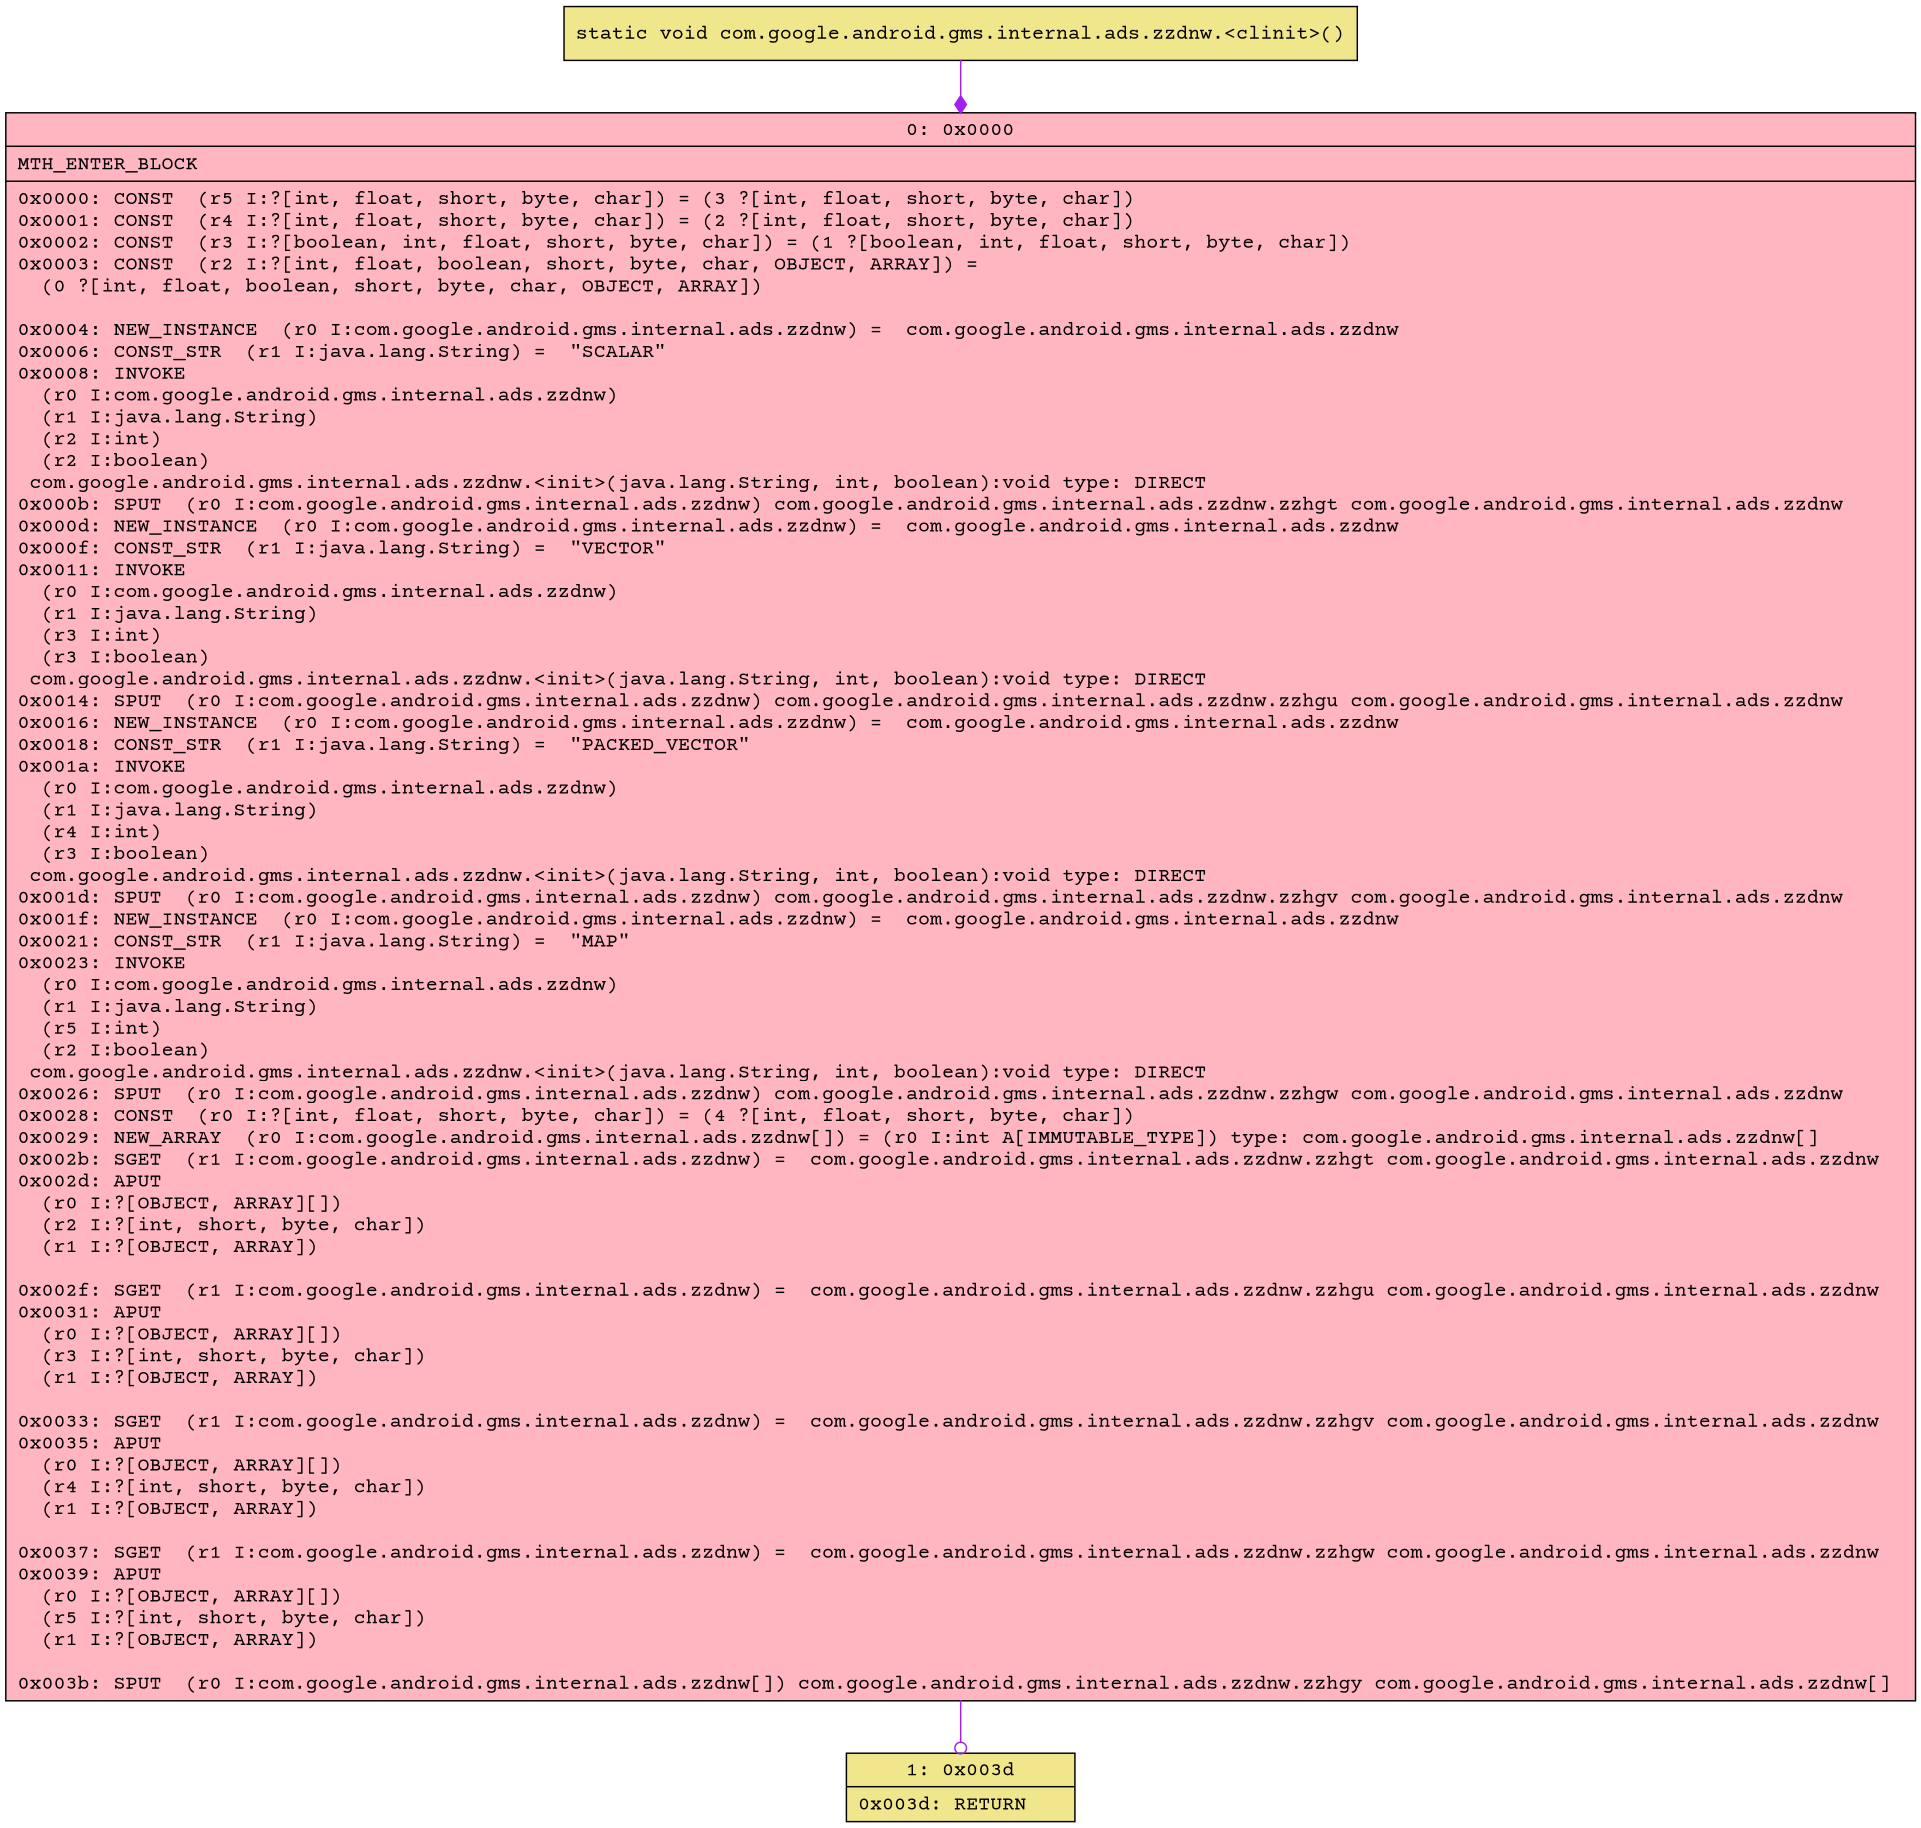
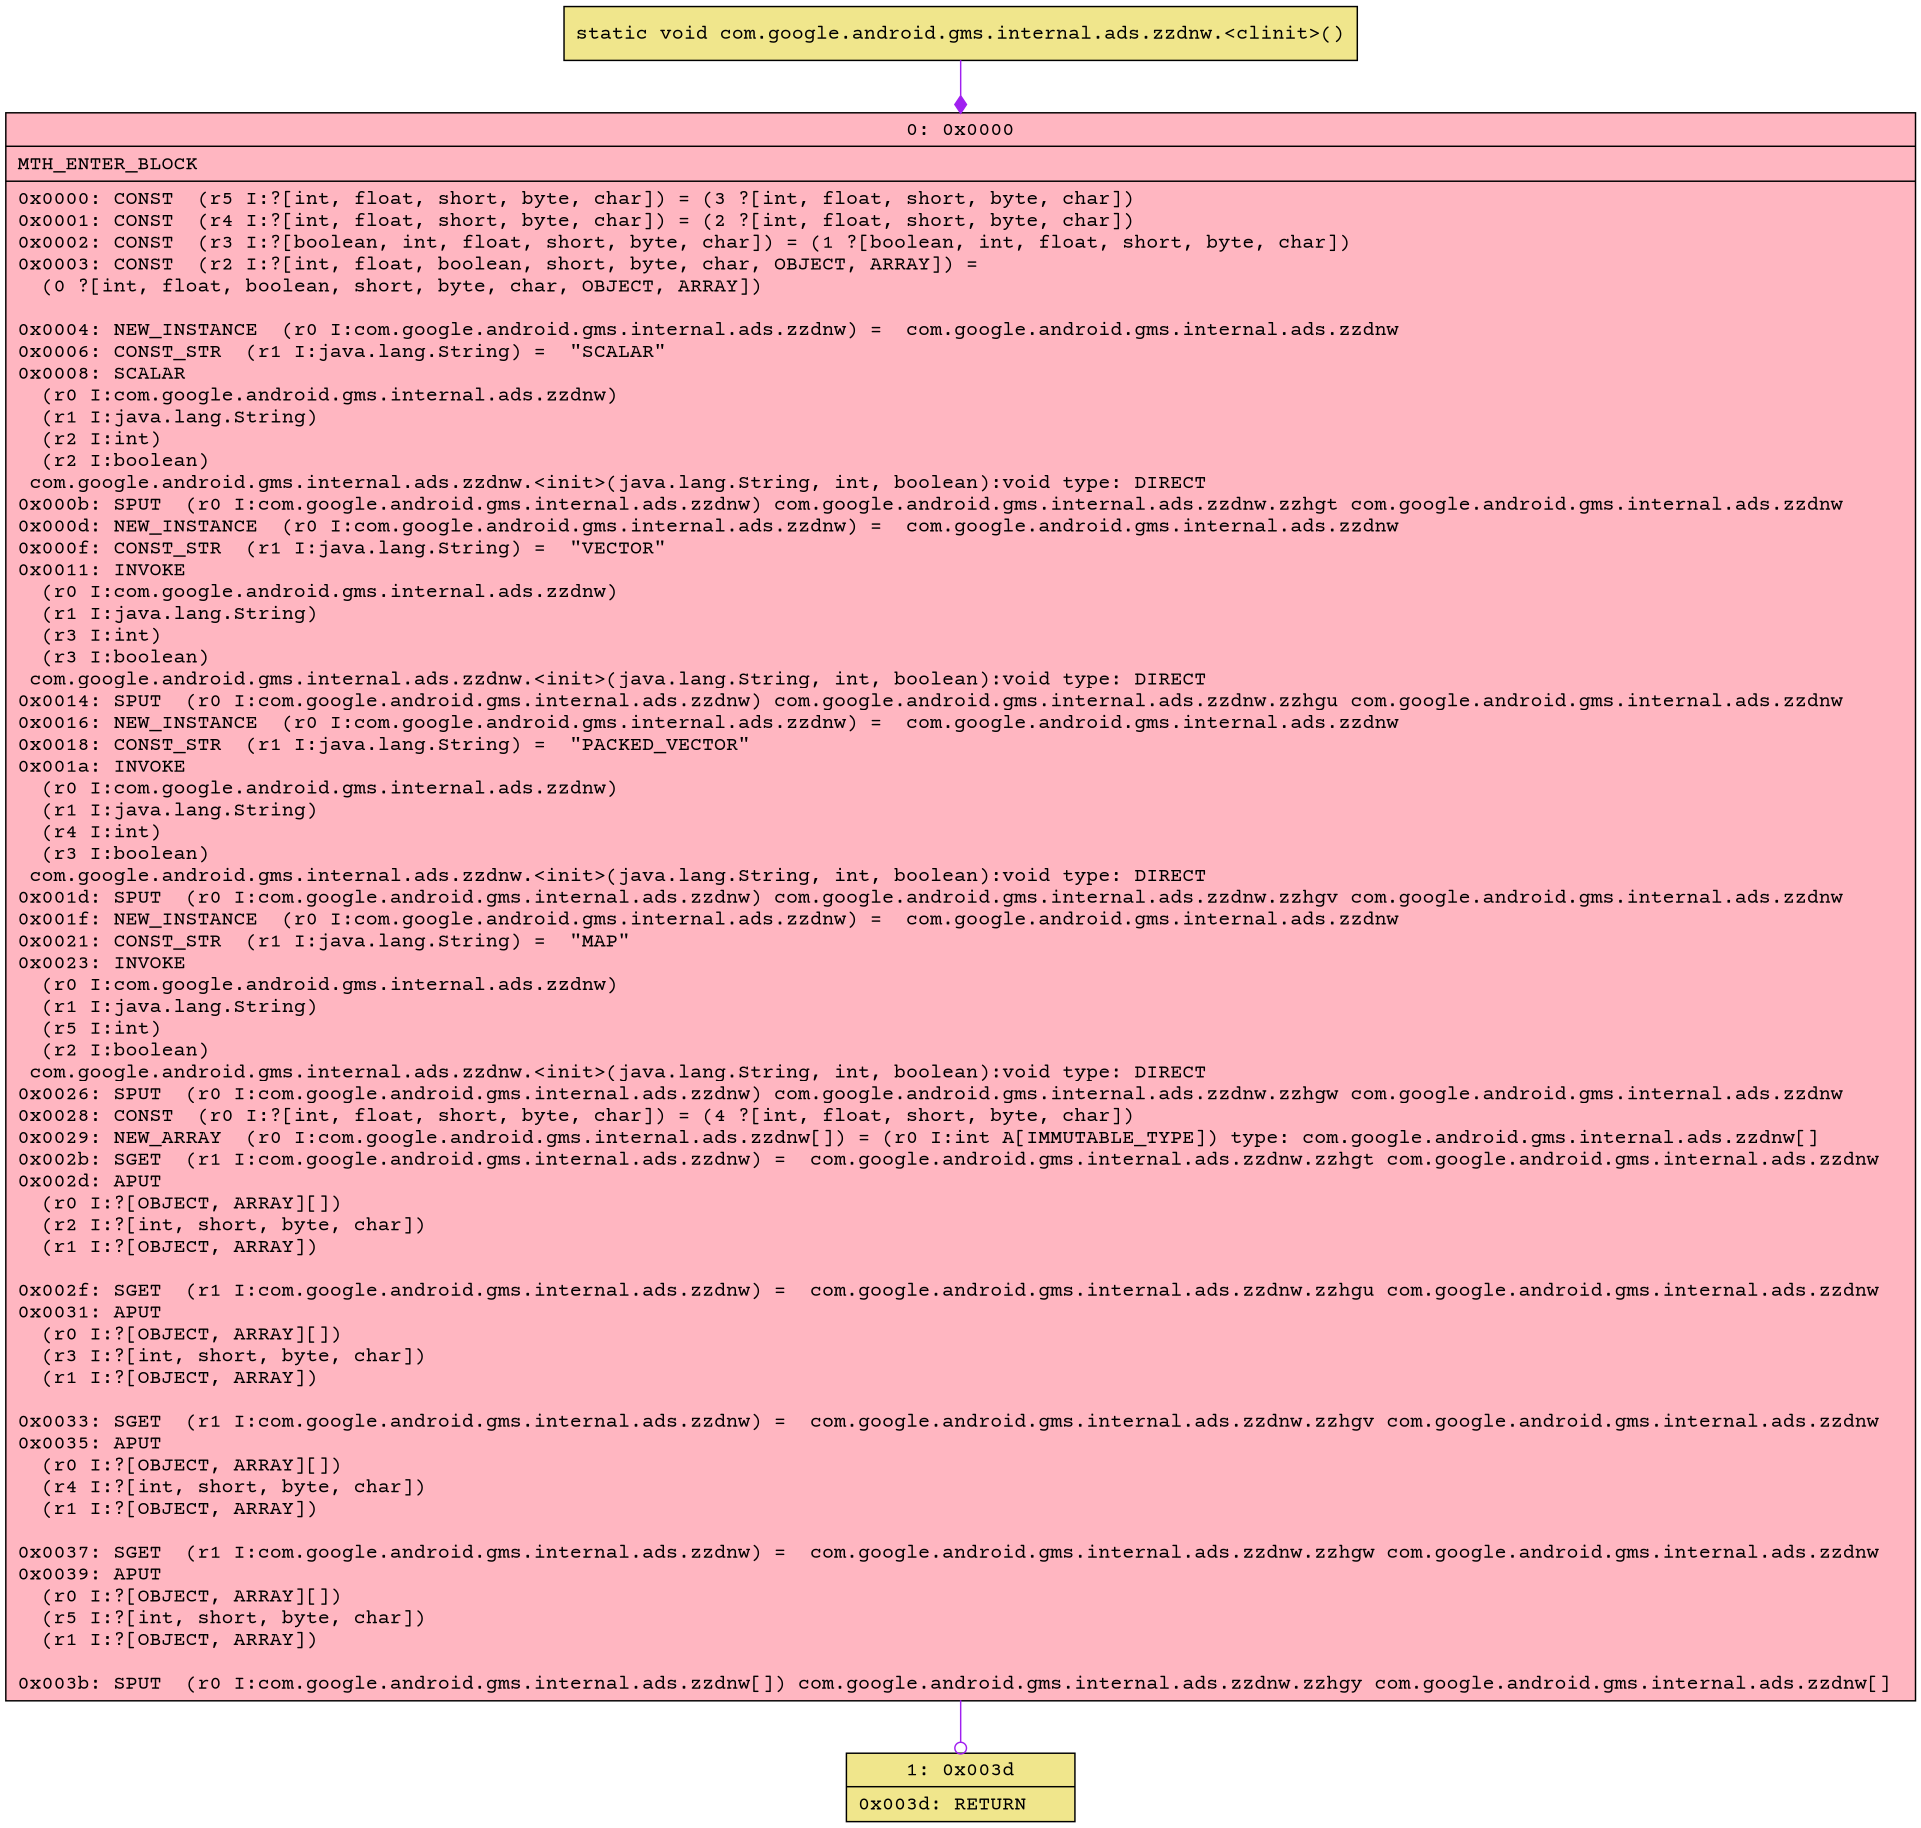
node "0: 0x0000": text "0x0008: INVOKE" -> "0x0008: SCALAR"
